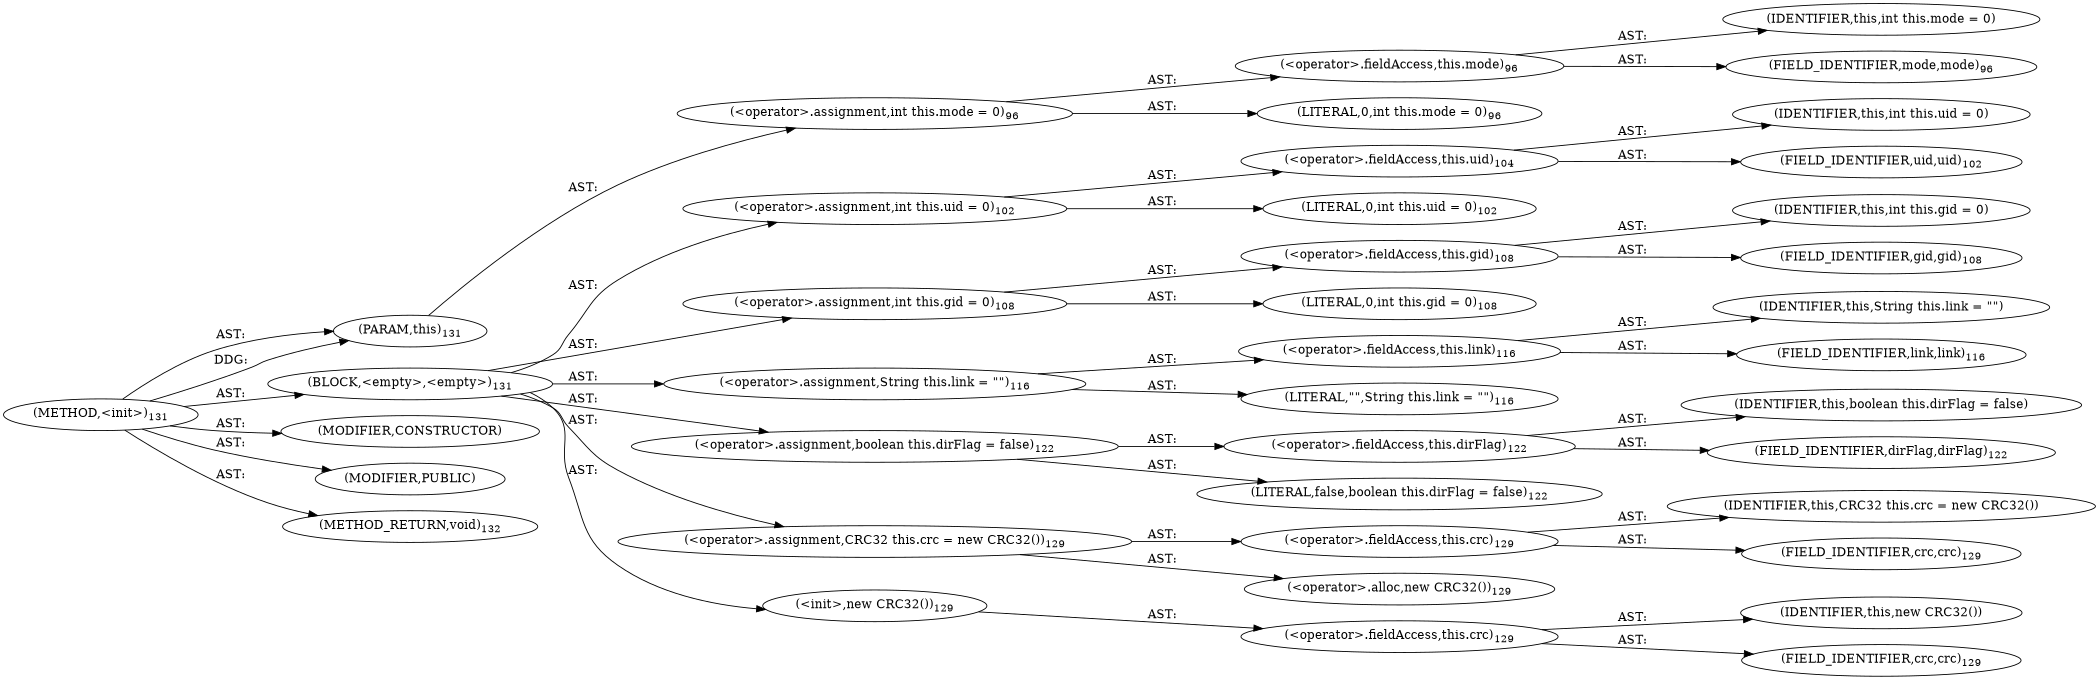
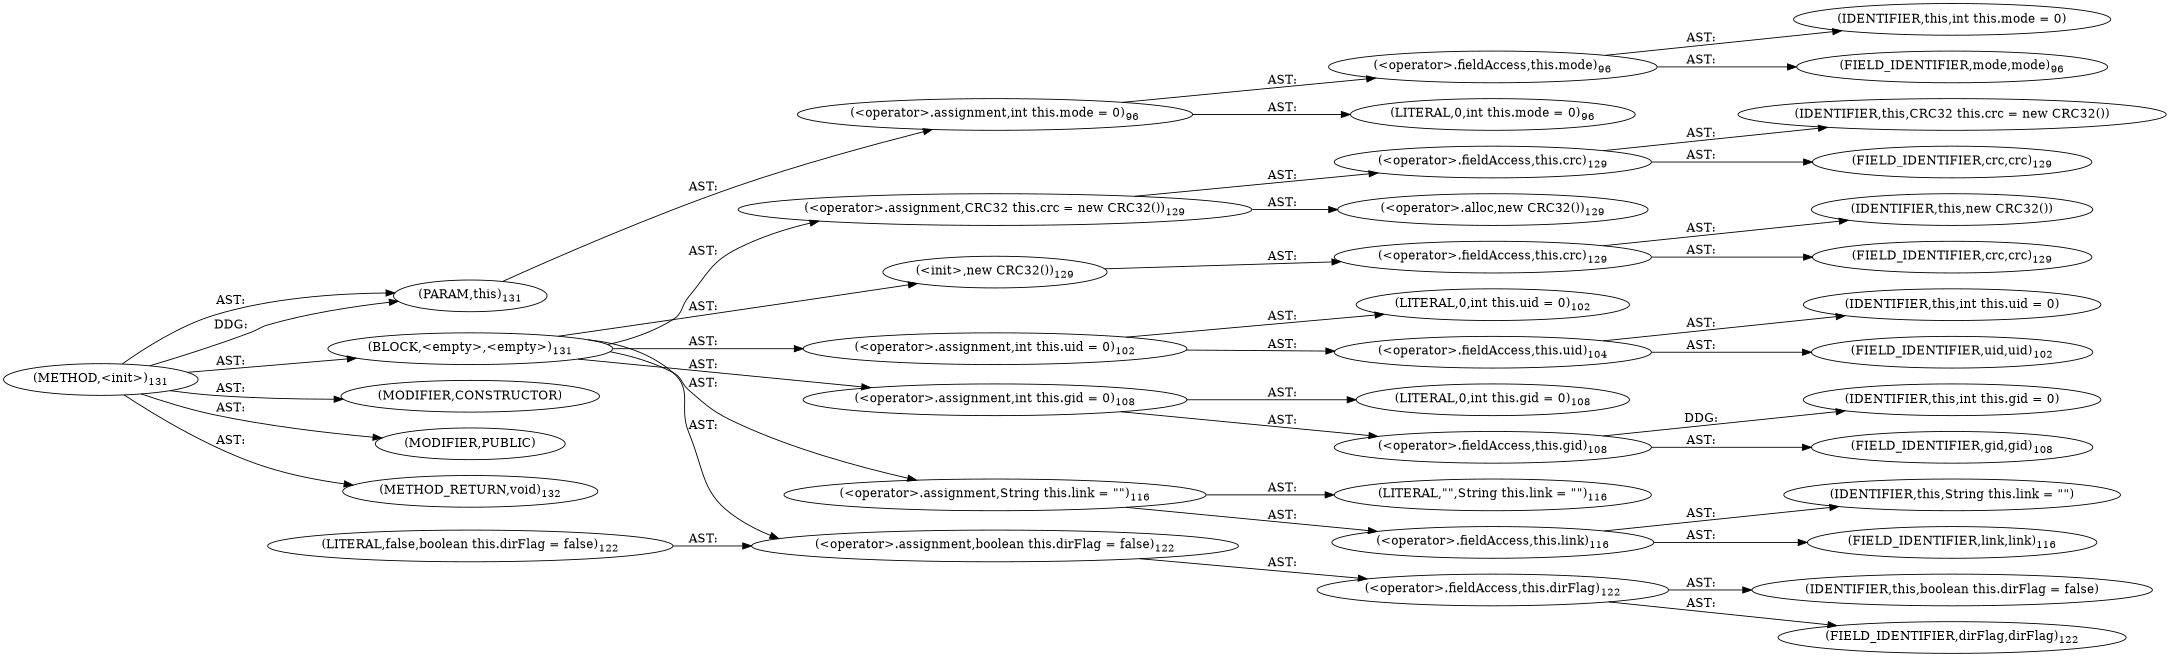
edge "(<operator>.fieldAccess,this.gid)" -> "(IDENTIFIER,this,int this.gid = 0)": label "AST: " -> "DDG: "
edge "(<operator>.assignment,boolean this.dirFlag = false)" -> "(LITERAL,false,boolean this.dirFlag = false)": reversed
